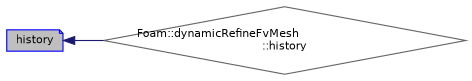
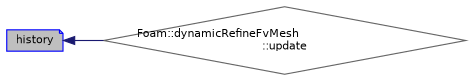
node "Foam::dynamicRefineFvMesh ::history": label "Foam::dynamicRefineFvMesh ::history" -> "Foam::dynamicRefineFvMesh ::update"
